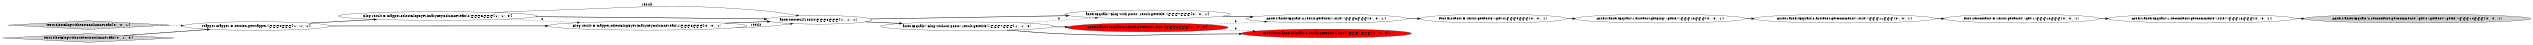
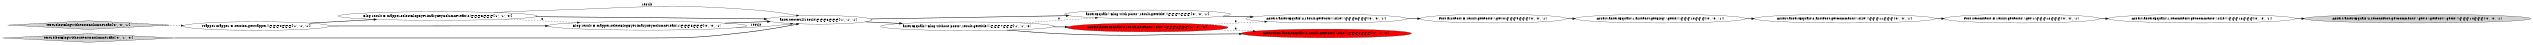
edge "testSelectBlogWithoutPostsColumnPrefix['0', '1', '0']" -> "Mapper mapper = session.getMapper()@@@4@@@['1', '1', '1']": now "testSelectBlogWithoutPostsColumnPrefix['0', '1', '0']" -> "assertNotNull(result)@@@6@@@['1', '1', '1']"
